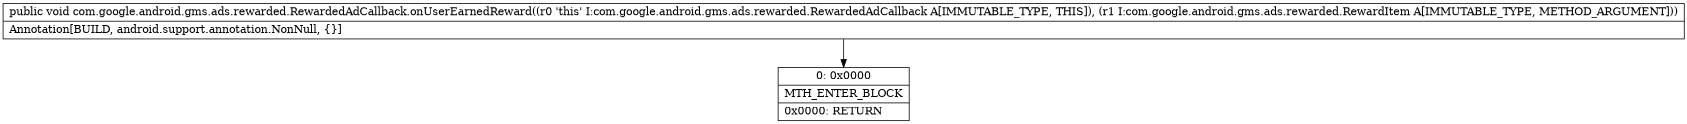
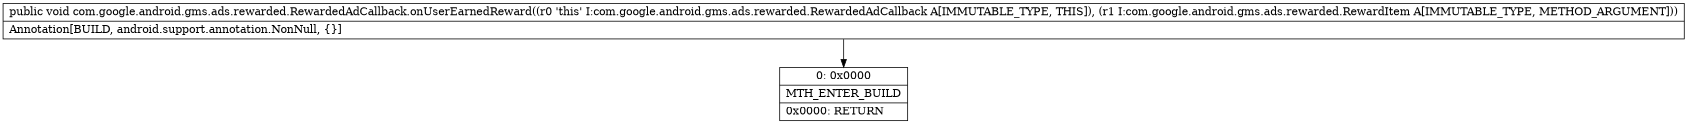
node "0: 0x0000": text "MTH_ENTER_BLOCK" -> "MTH_ENTER_BUILD"
